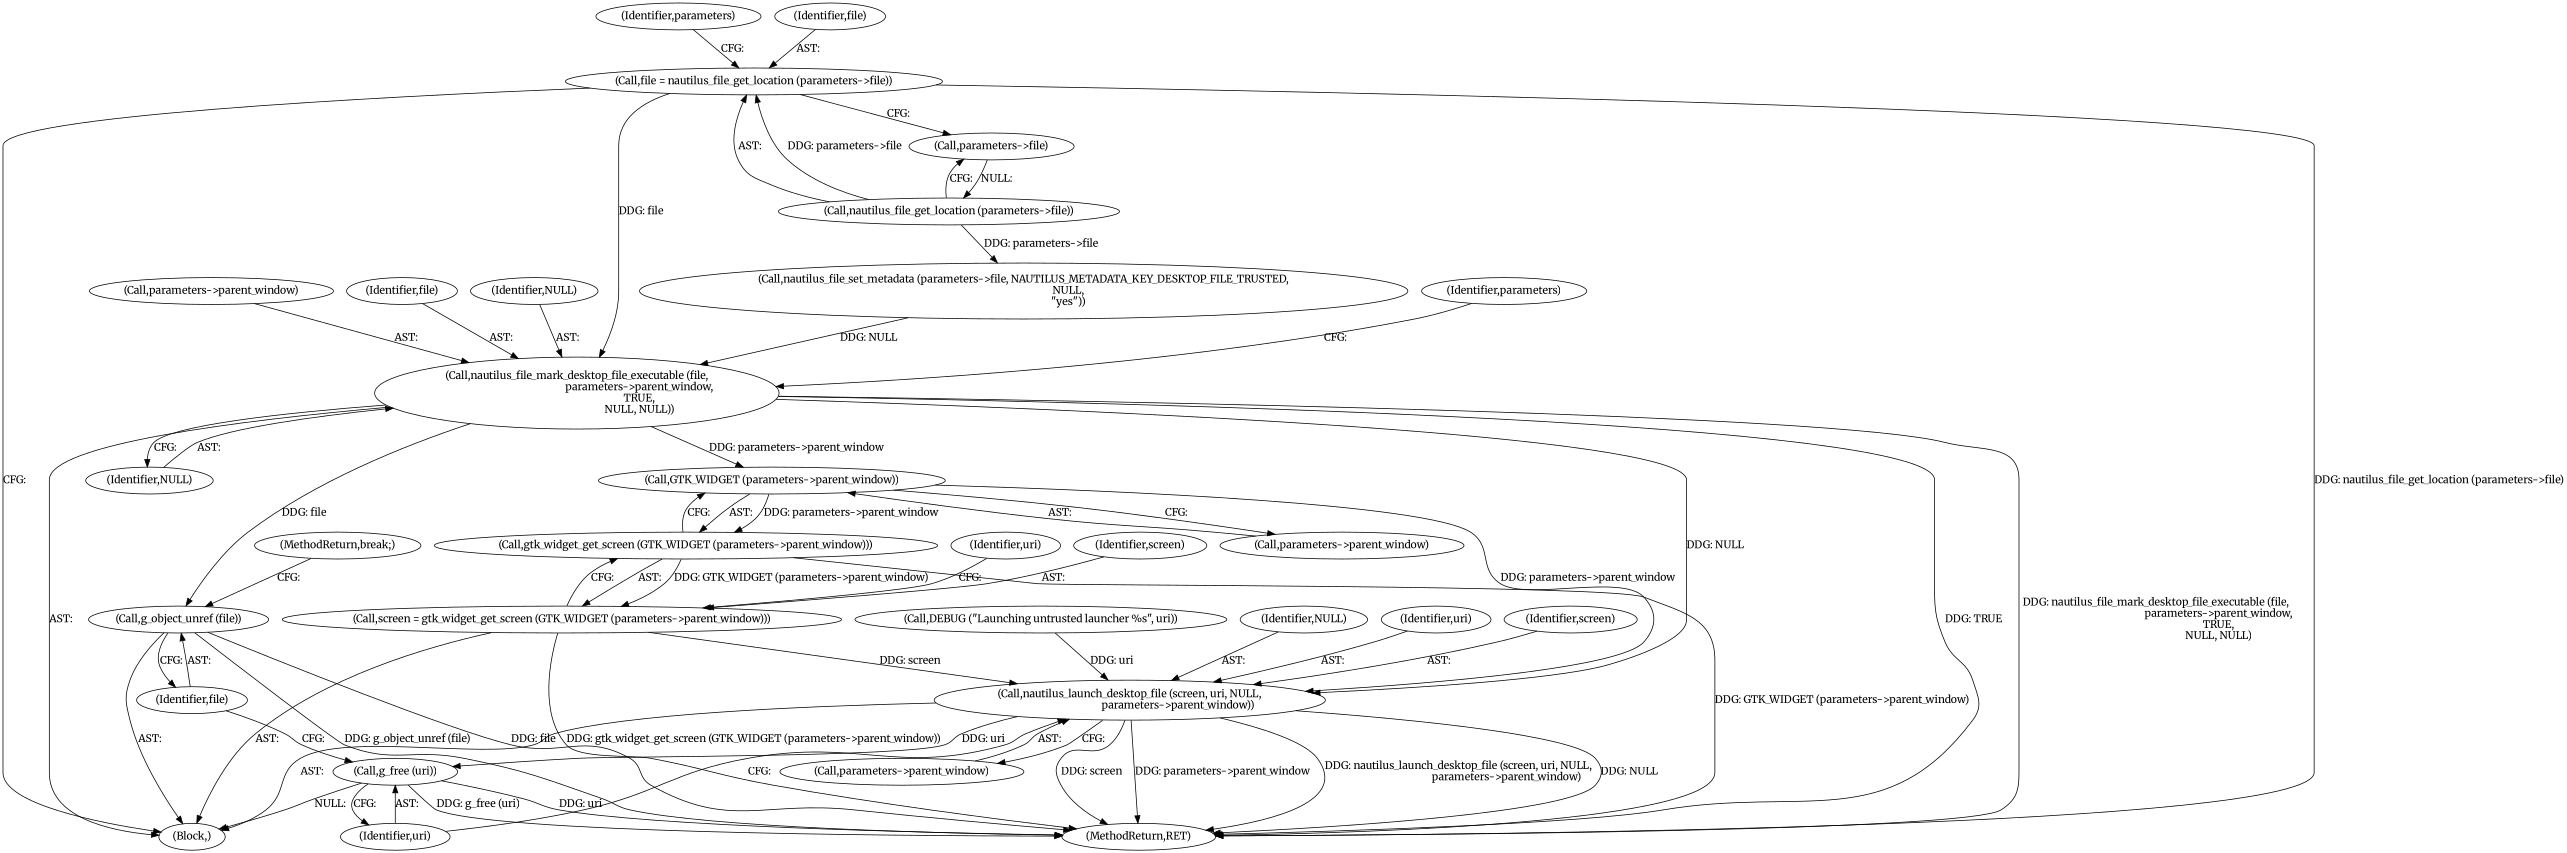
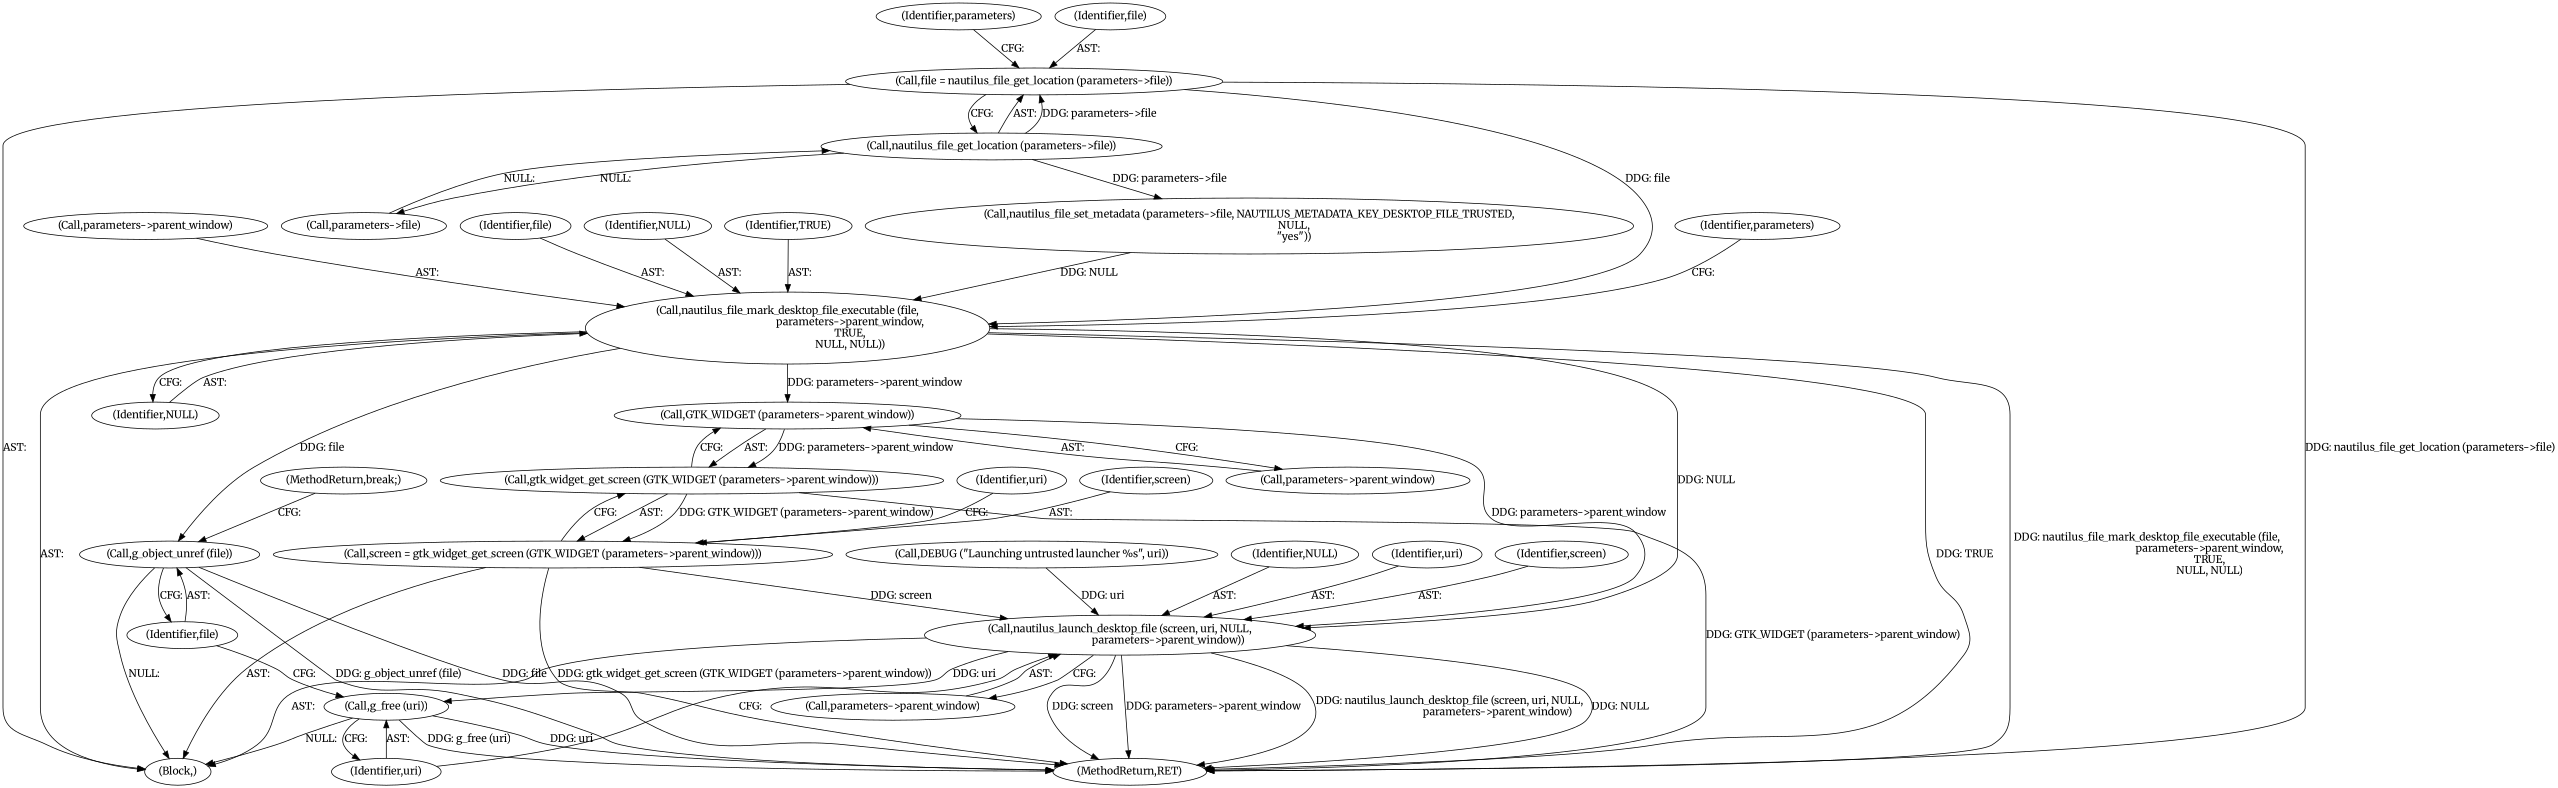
edge "(Call,file = nautilus_file_get_location (parameters->file))" -> "(Call,parameters->file)": now "(Call,file = nautilus_file_get_location (parameters->file))" -> "(Call,nautilus_file_get_location (parameters->file))"
edge "(Call,nautilus_file_get_location (parameters->file))" -> "(Call,parameters->file)": label "CFG: " -> "NULL: "
node "(Identifier,TRUE)": added
edge "(Call,file = nautilus_file_get_location (parameters->file))" -> "(Block,)": label "CFG: " -> "AST: "
edge "(Call,g_object_unref (file))" -> "(Block,)": label "AST: " -> "NULL: "
